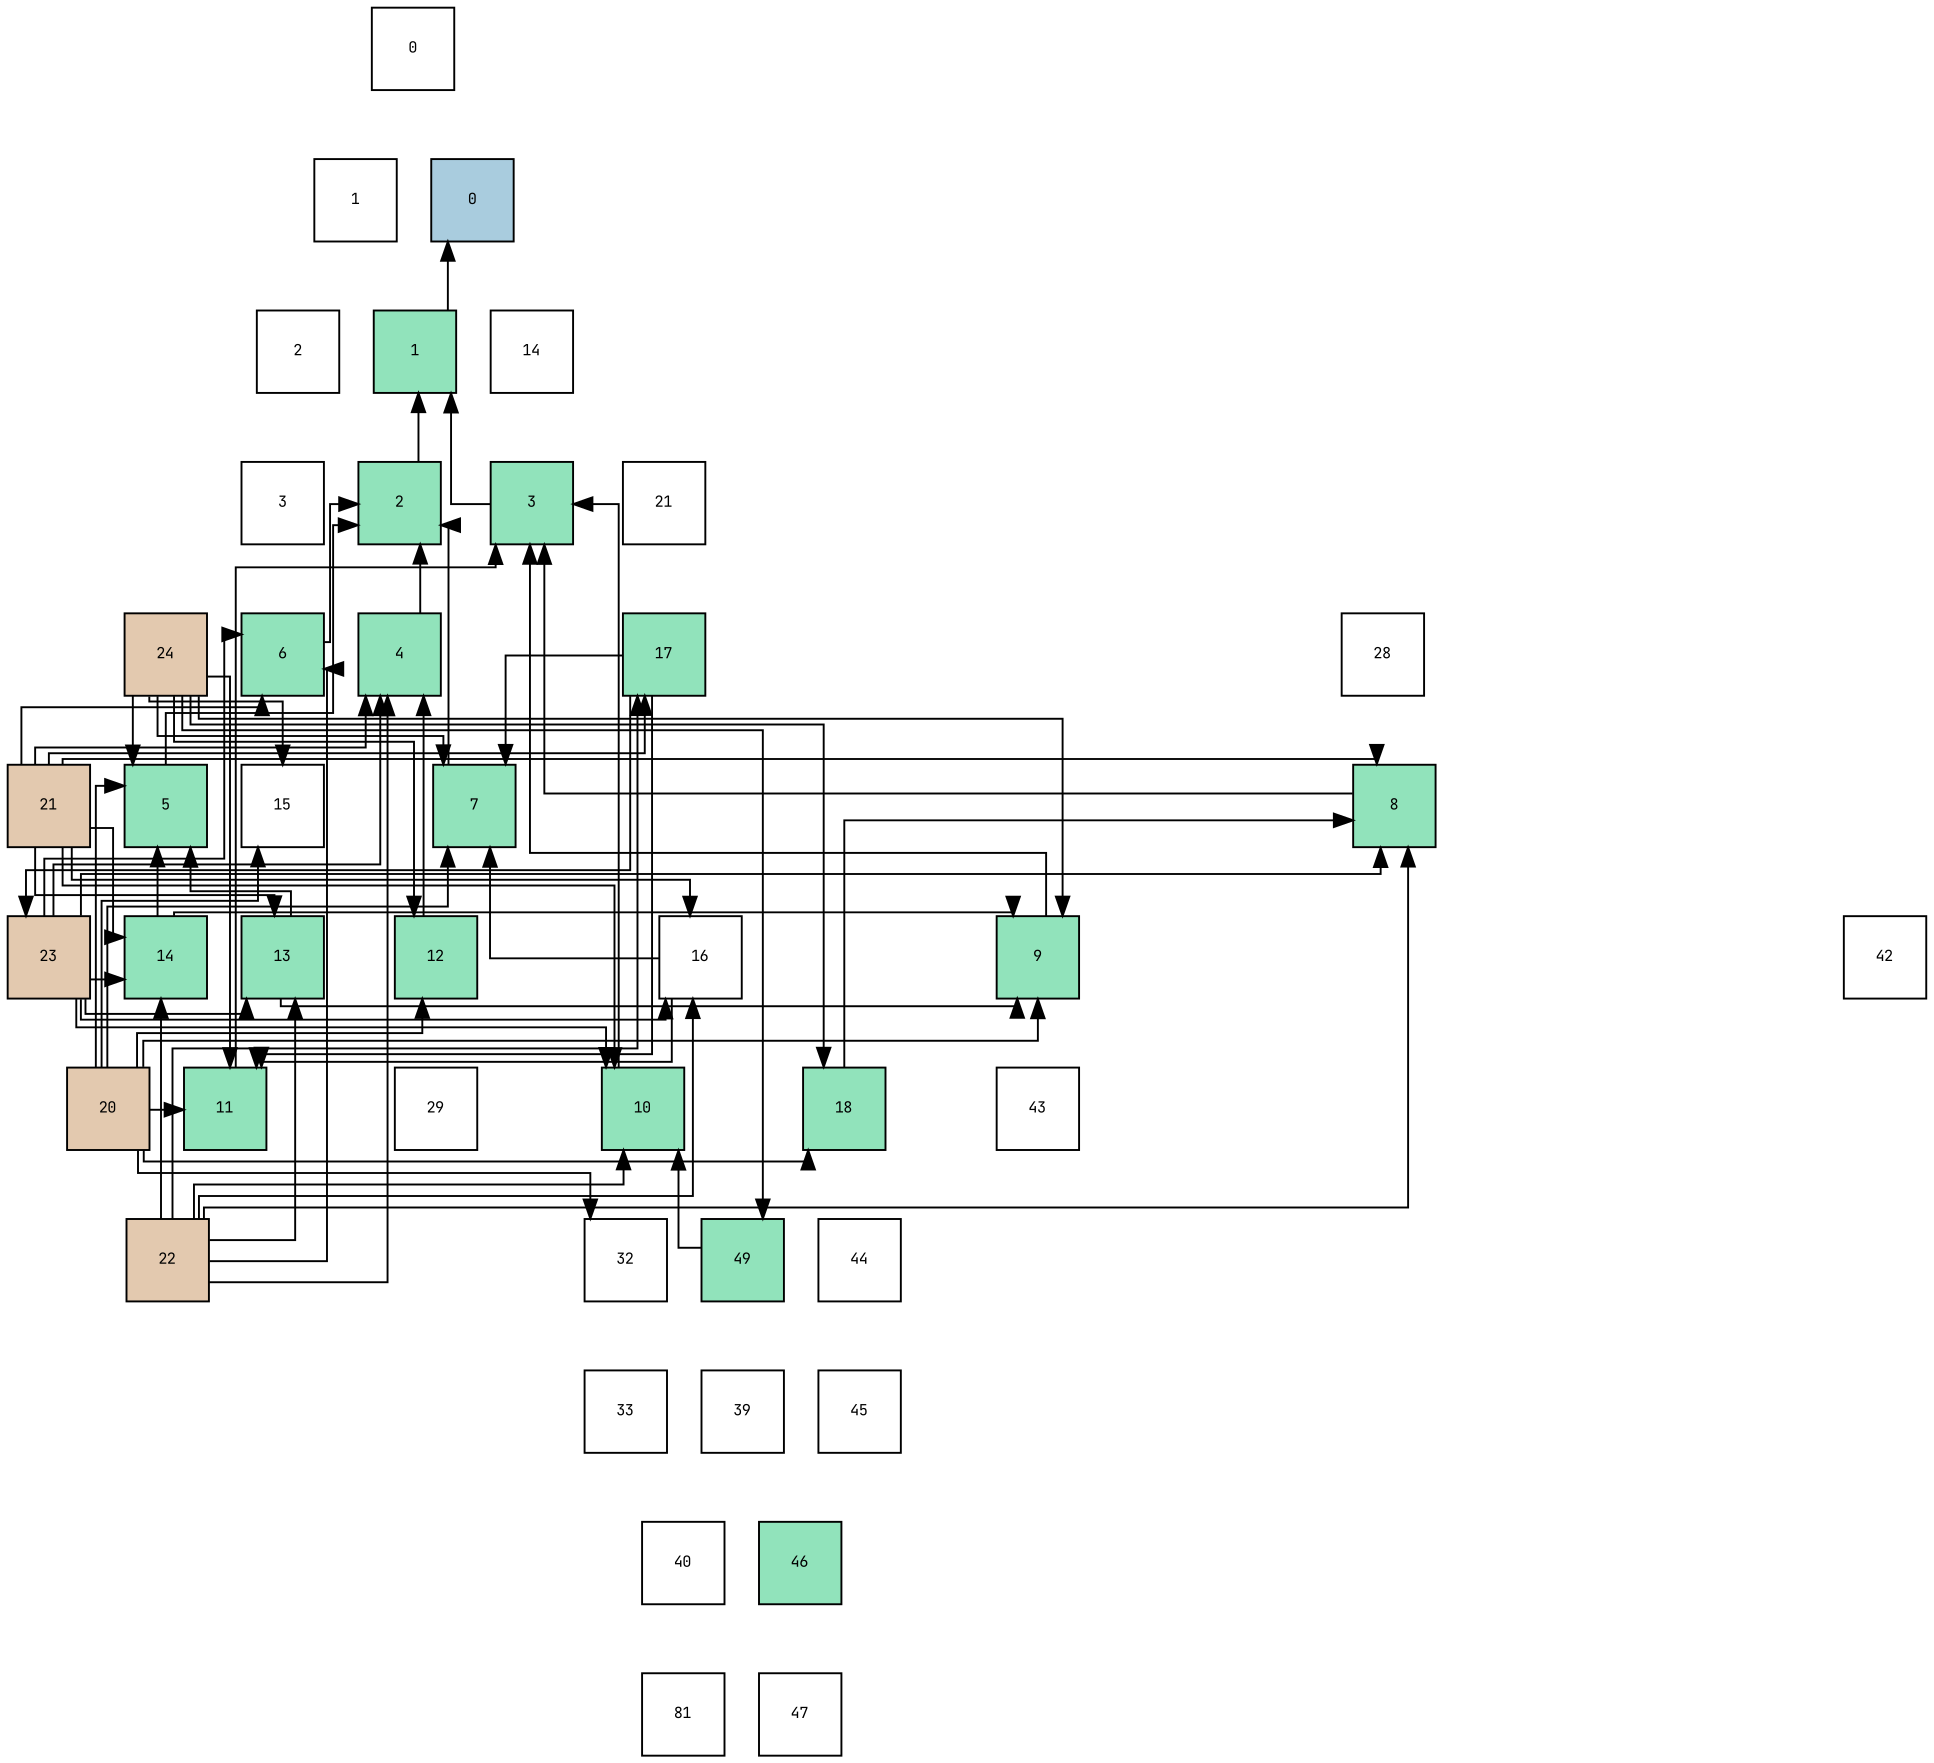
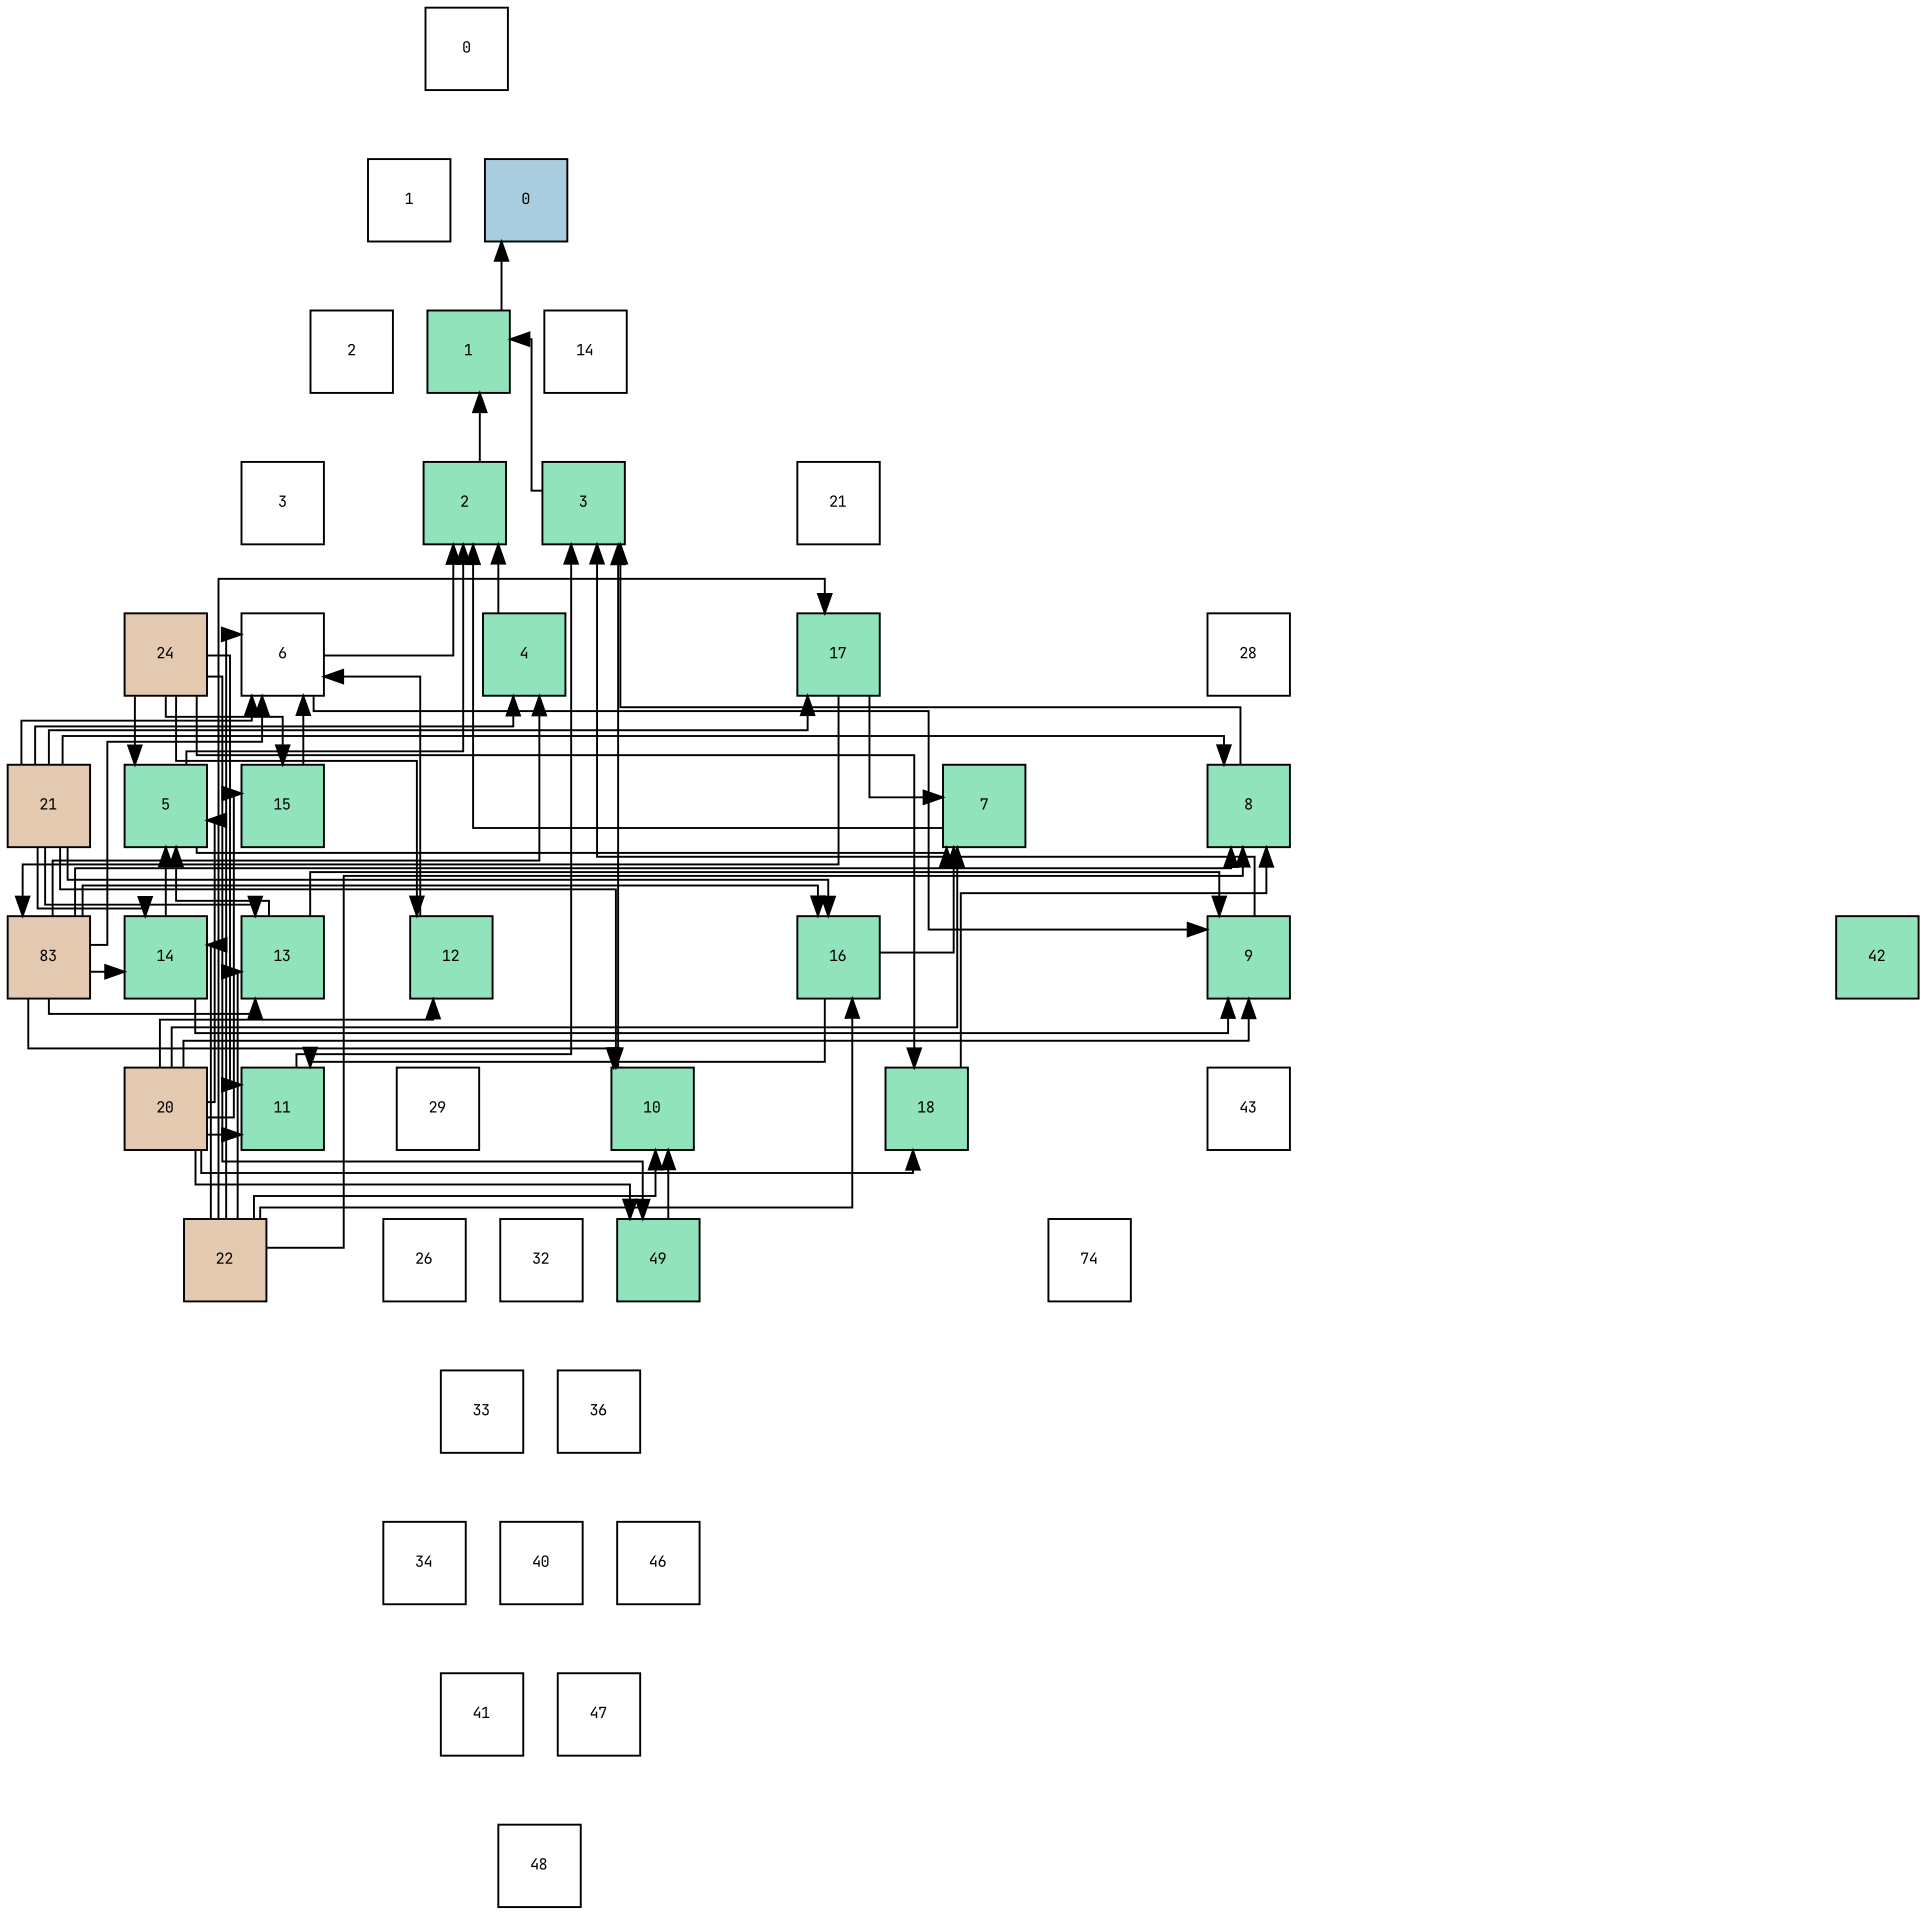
node "6": fillcolor #91e3bb -> #ffffff
edge "24" -> "9": now "6" -> "9"
edge "24" -> "7": now "5" -> "7"
edge "15" -> "6": added
node "15": fillcolor #ffffff -> #91e3bb
edge "12" -> "4": now "12" -> "6"
node "23": label "23" -> "83"
node "16": fillcolor #ffffff -> #91e3bb
node "42": fillcolor #ffffff -> #91e3bb
edge "17" -> "11": removed
edge "22" -> "4": removed
edge "20" -> "32": now "20" -> "49"
node "26": added
node "44": label "44" -> "74"
node "39": label "39" -> "36"
node "45": removed
node "34": added
node "46": fillcolor #91e3bb -> #ffffff
node "81": label "81" -> "41"
node "48": added
